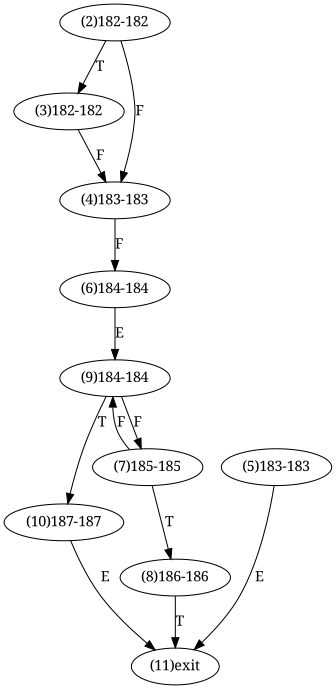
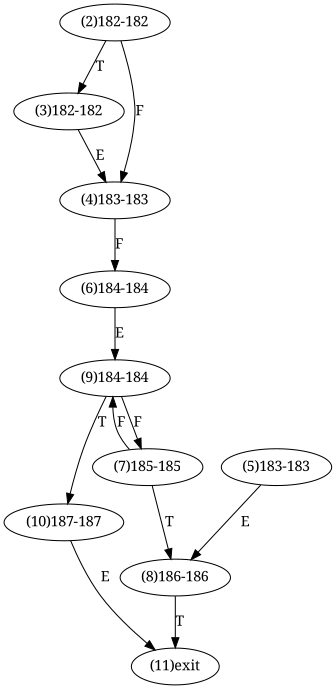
edge "(3)182-182" -> "(4)183-183": label "F" -> "E"
edge "(5)183-183" -> "(11)exit": now "(5)183-183" -> "(8)186-186"
